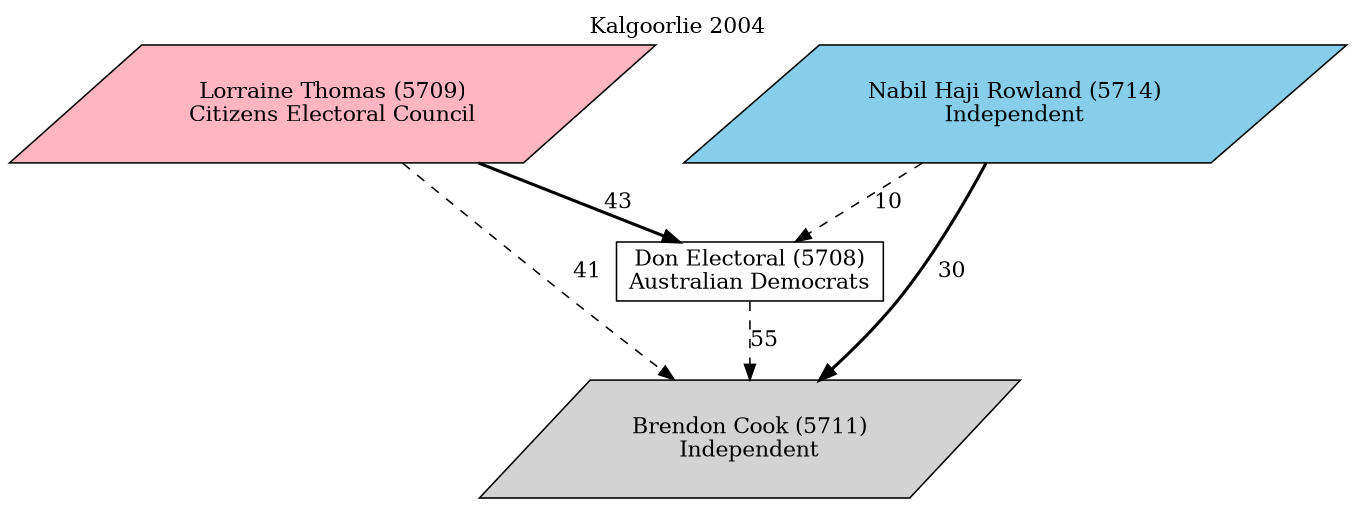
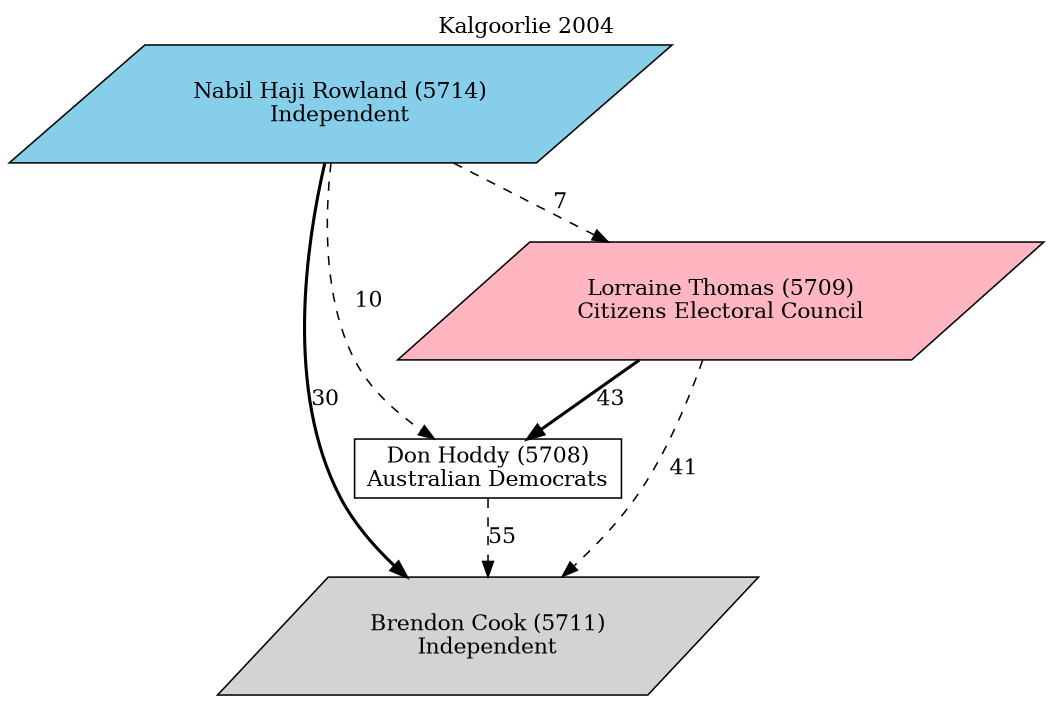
edge "Nabil Haji Rowland (5714) Independent" -> "Lorraine Thomas (5709) Citizens Electoral Council": added, label "7"
node "Don Electoral (5708) Australian Democrats": label "Don Electoral (5708) Australian Democrats" -> "Don Hoddy (5708) Australian Democrats"
